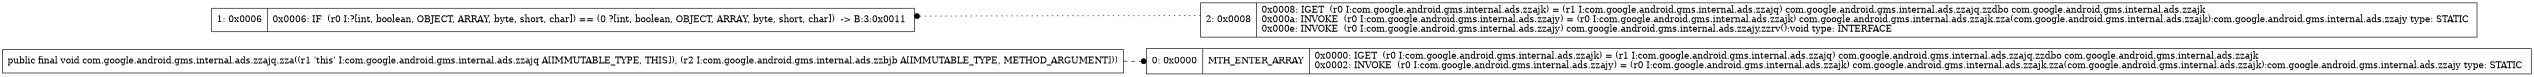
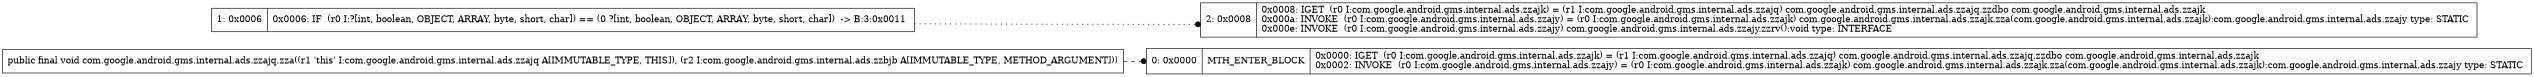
edge "2: 0x0008" -> "1: 0x0006": reversed
node "0: 0x0000": text "MTH_ENTER_ARRAY" -> "MTH_ENTER_BLOCK"
